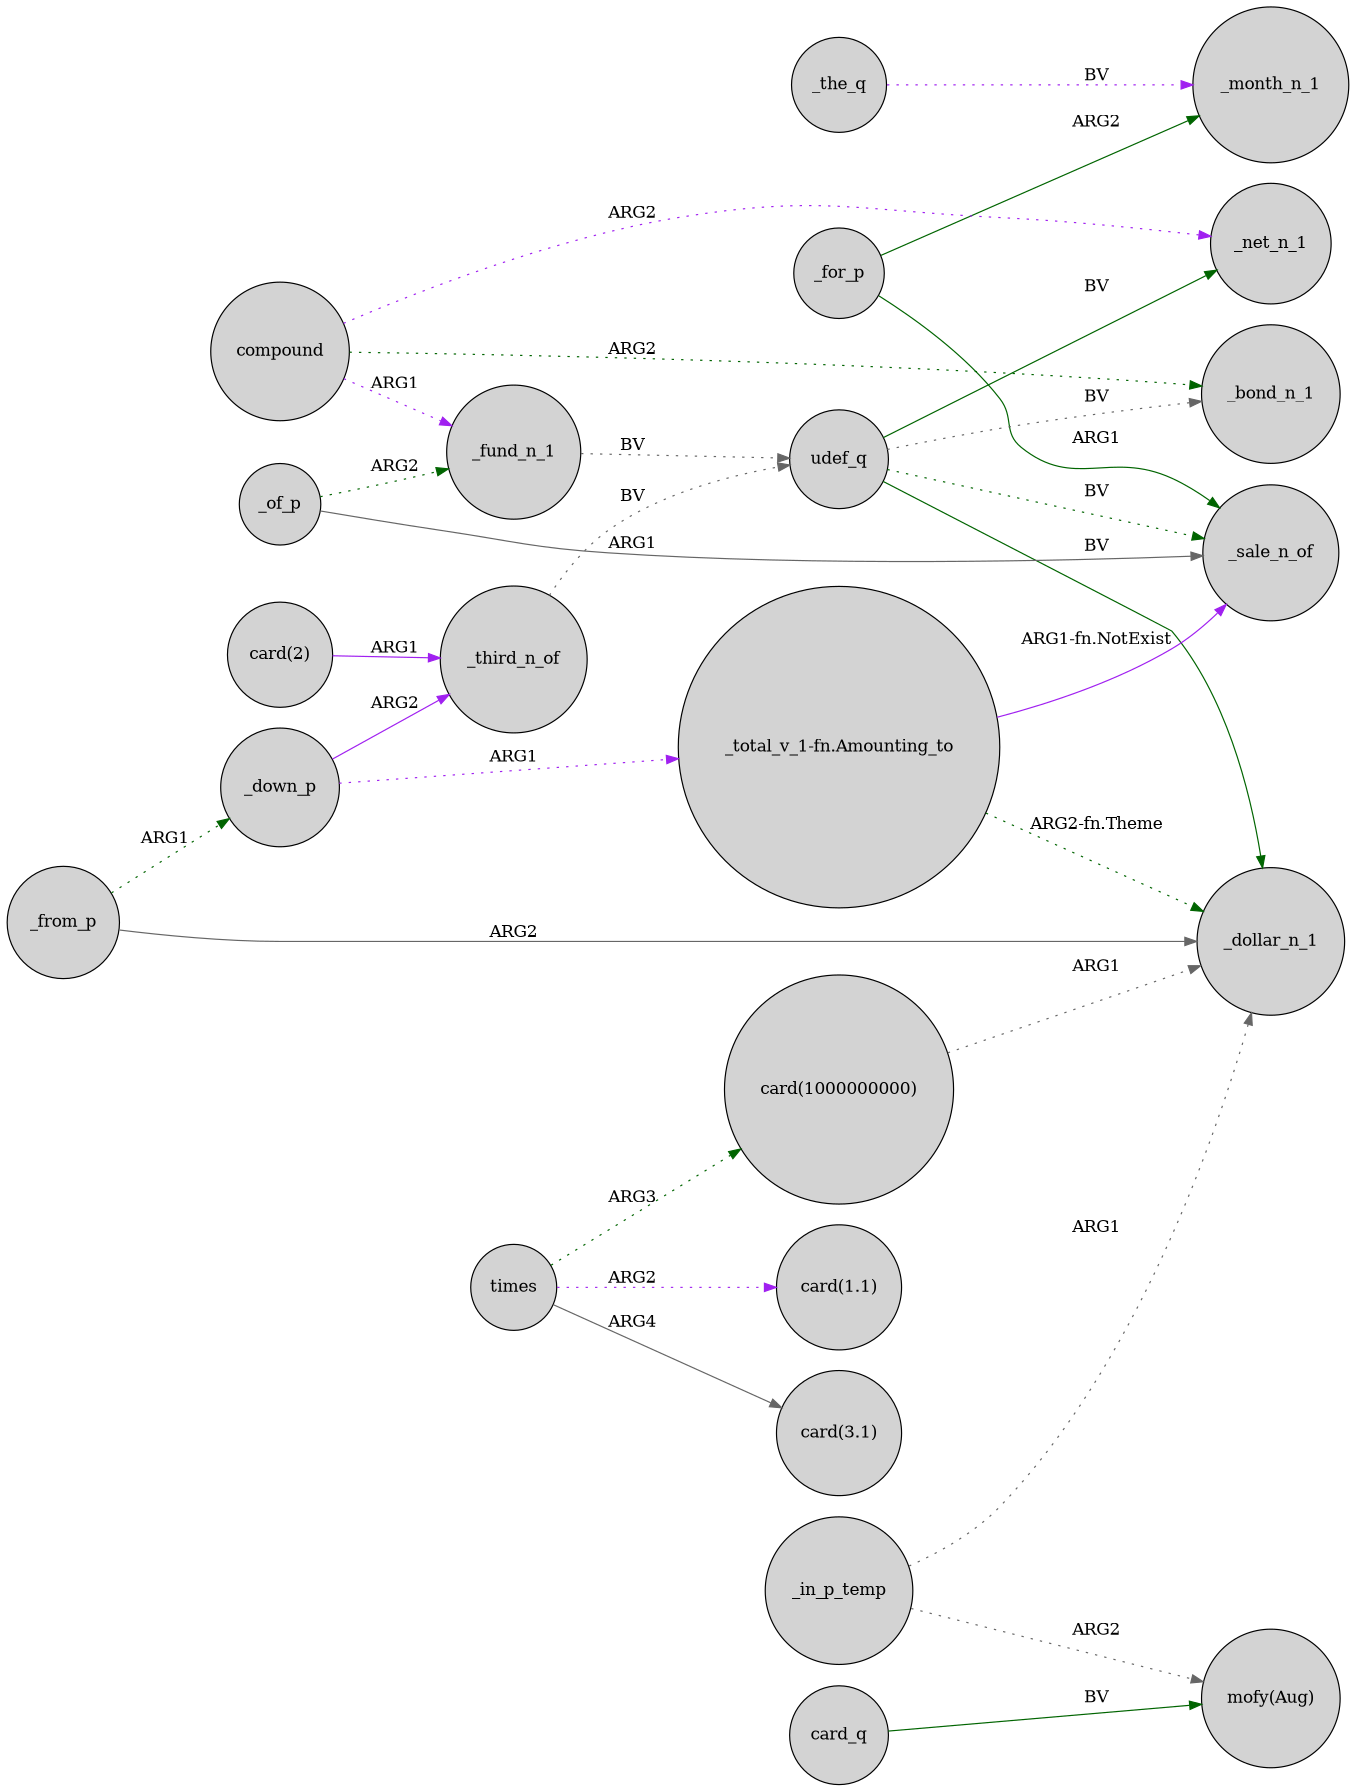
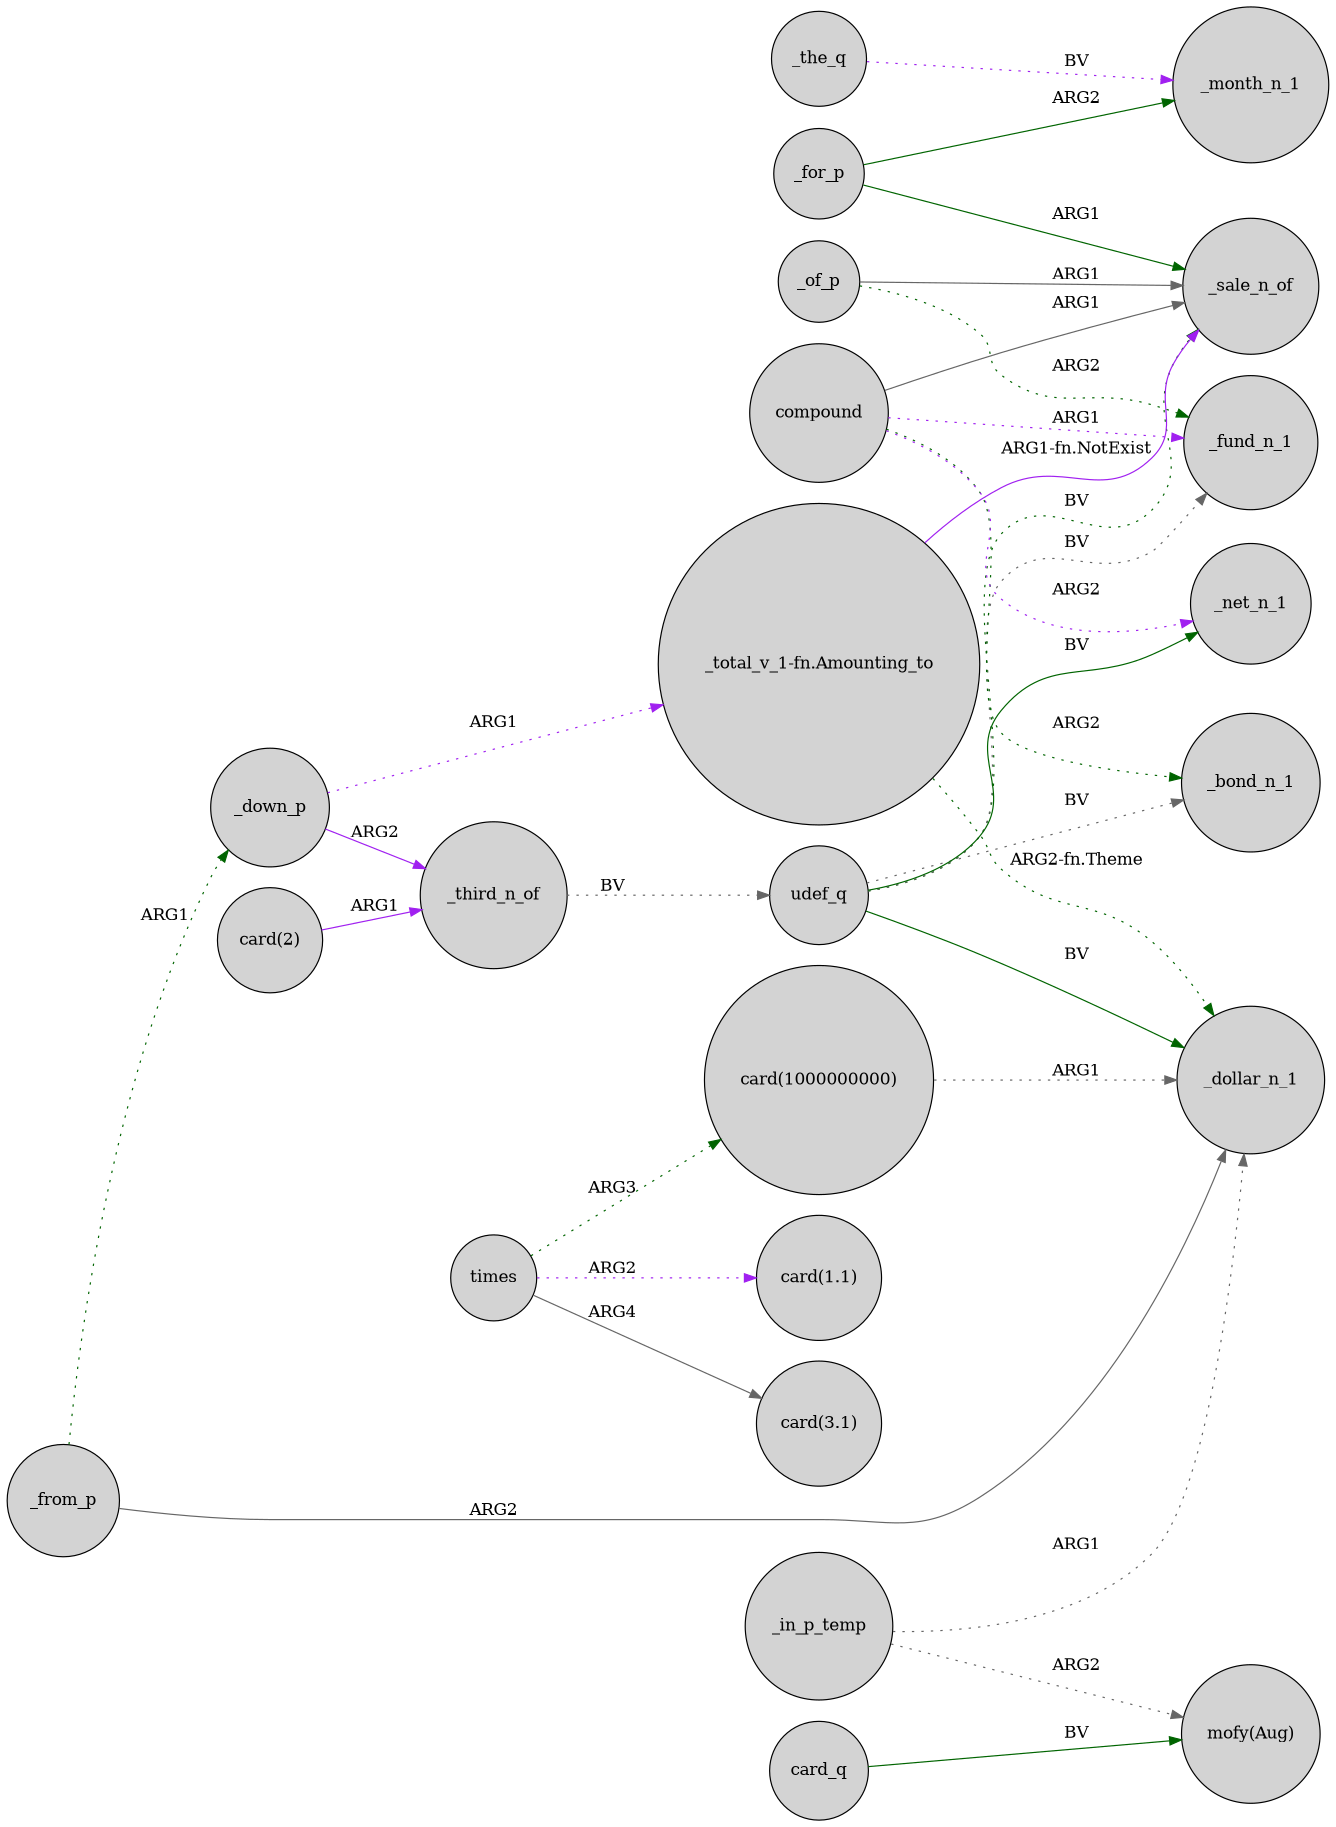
edge "compound" -> "_sale_n_of": added, label "ARG1"
edge "_fund_n_1" -> "udef_q": reversed
